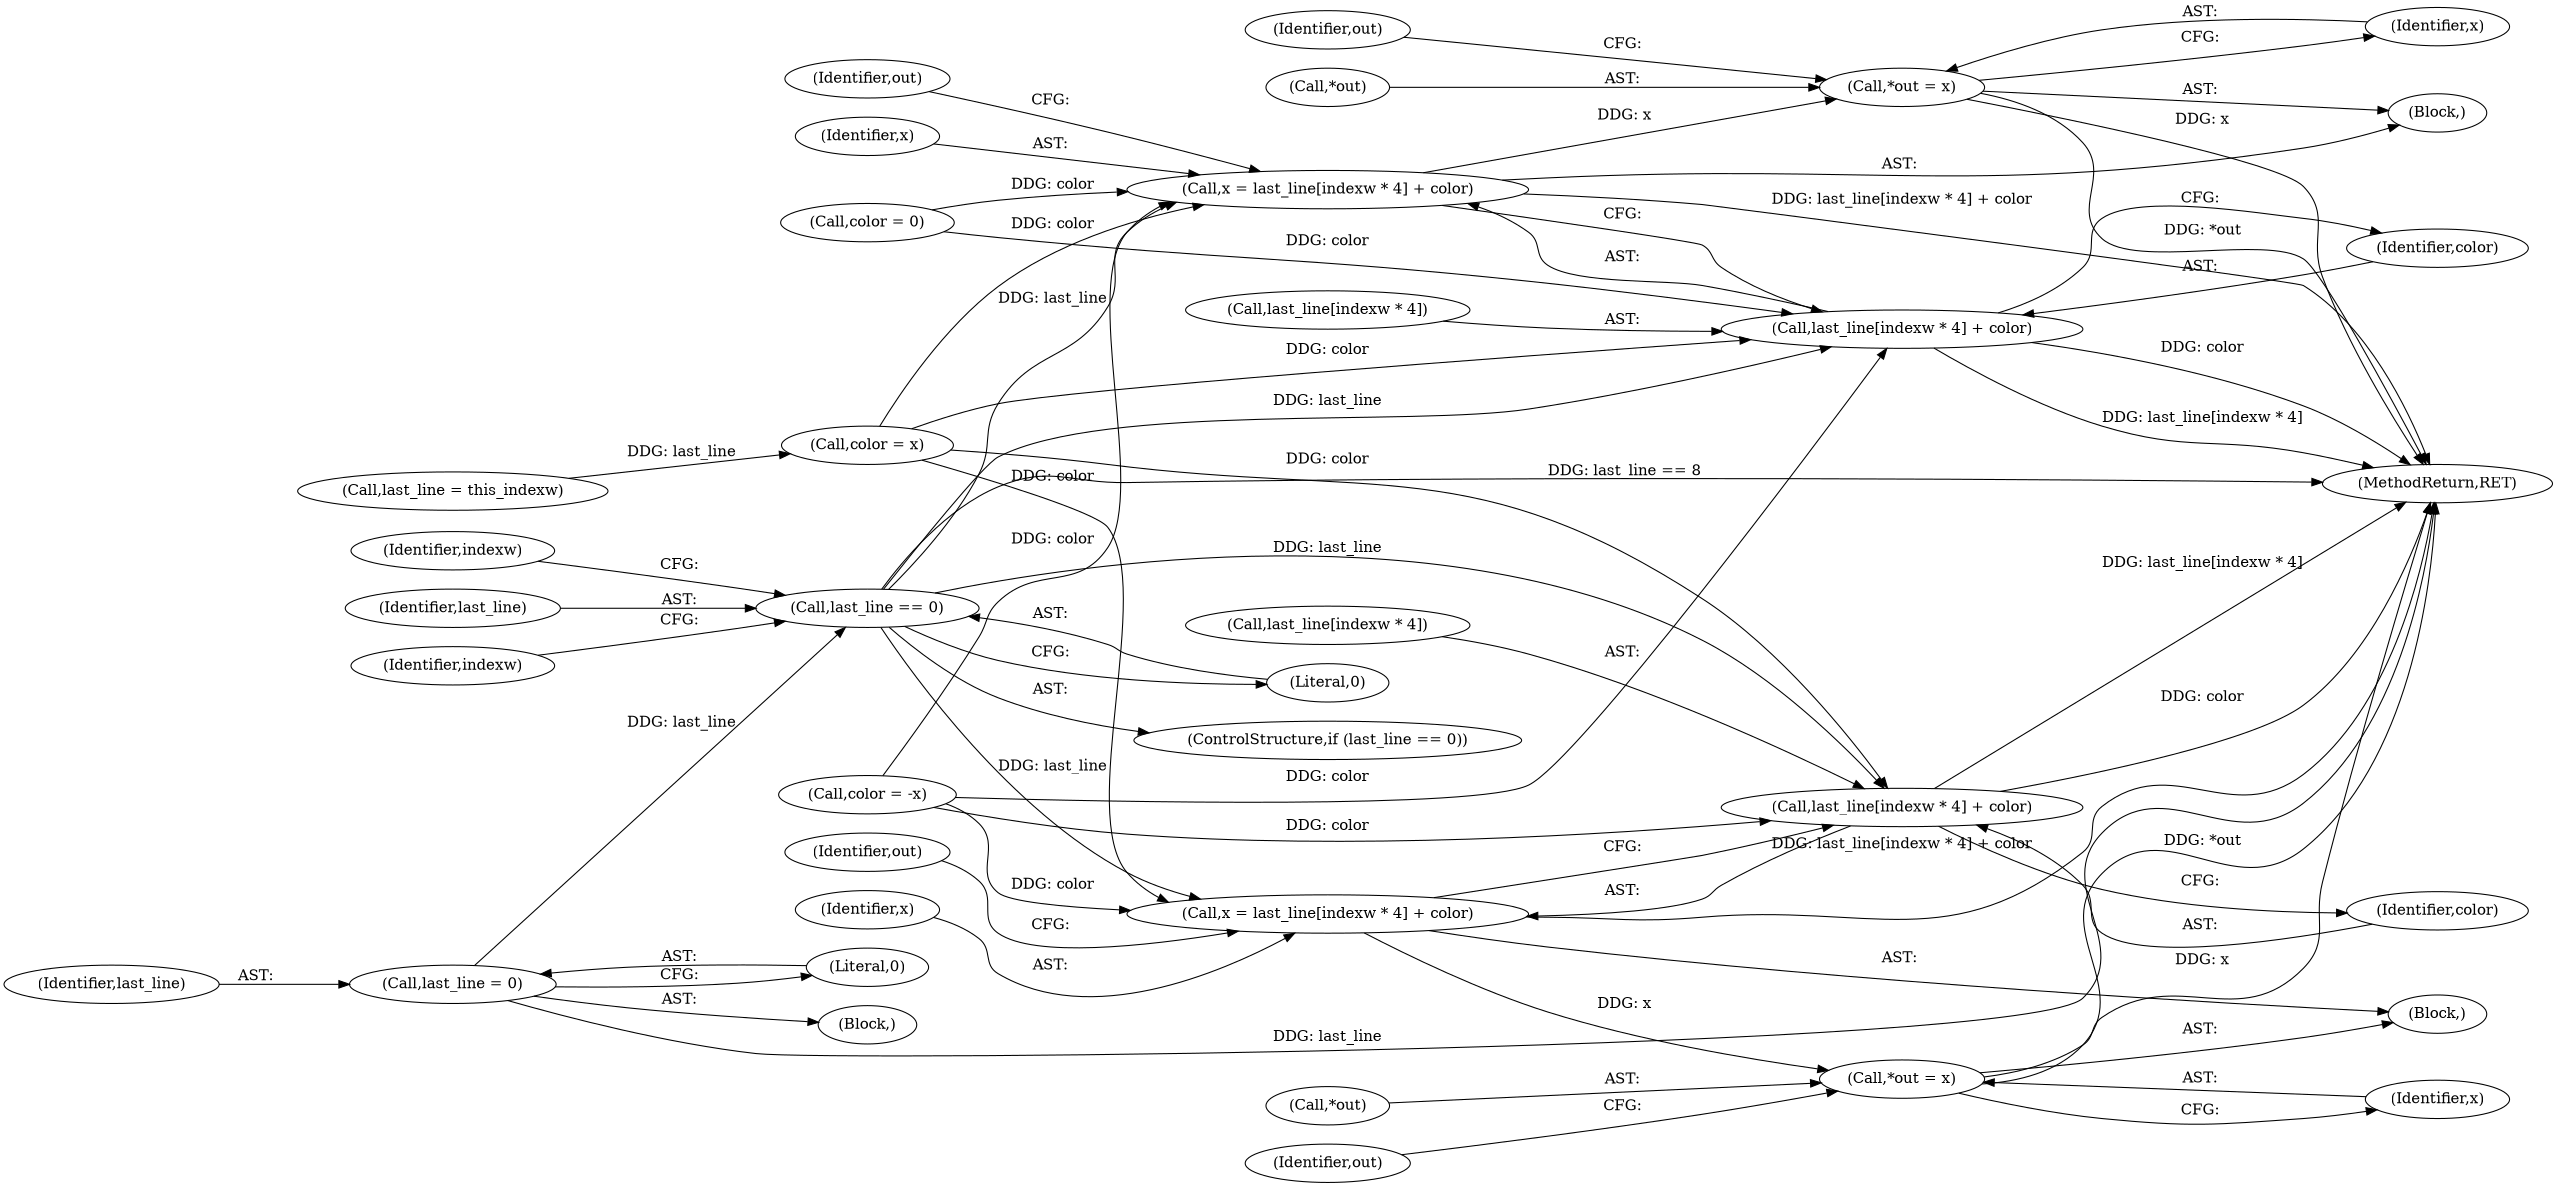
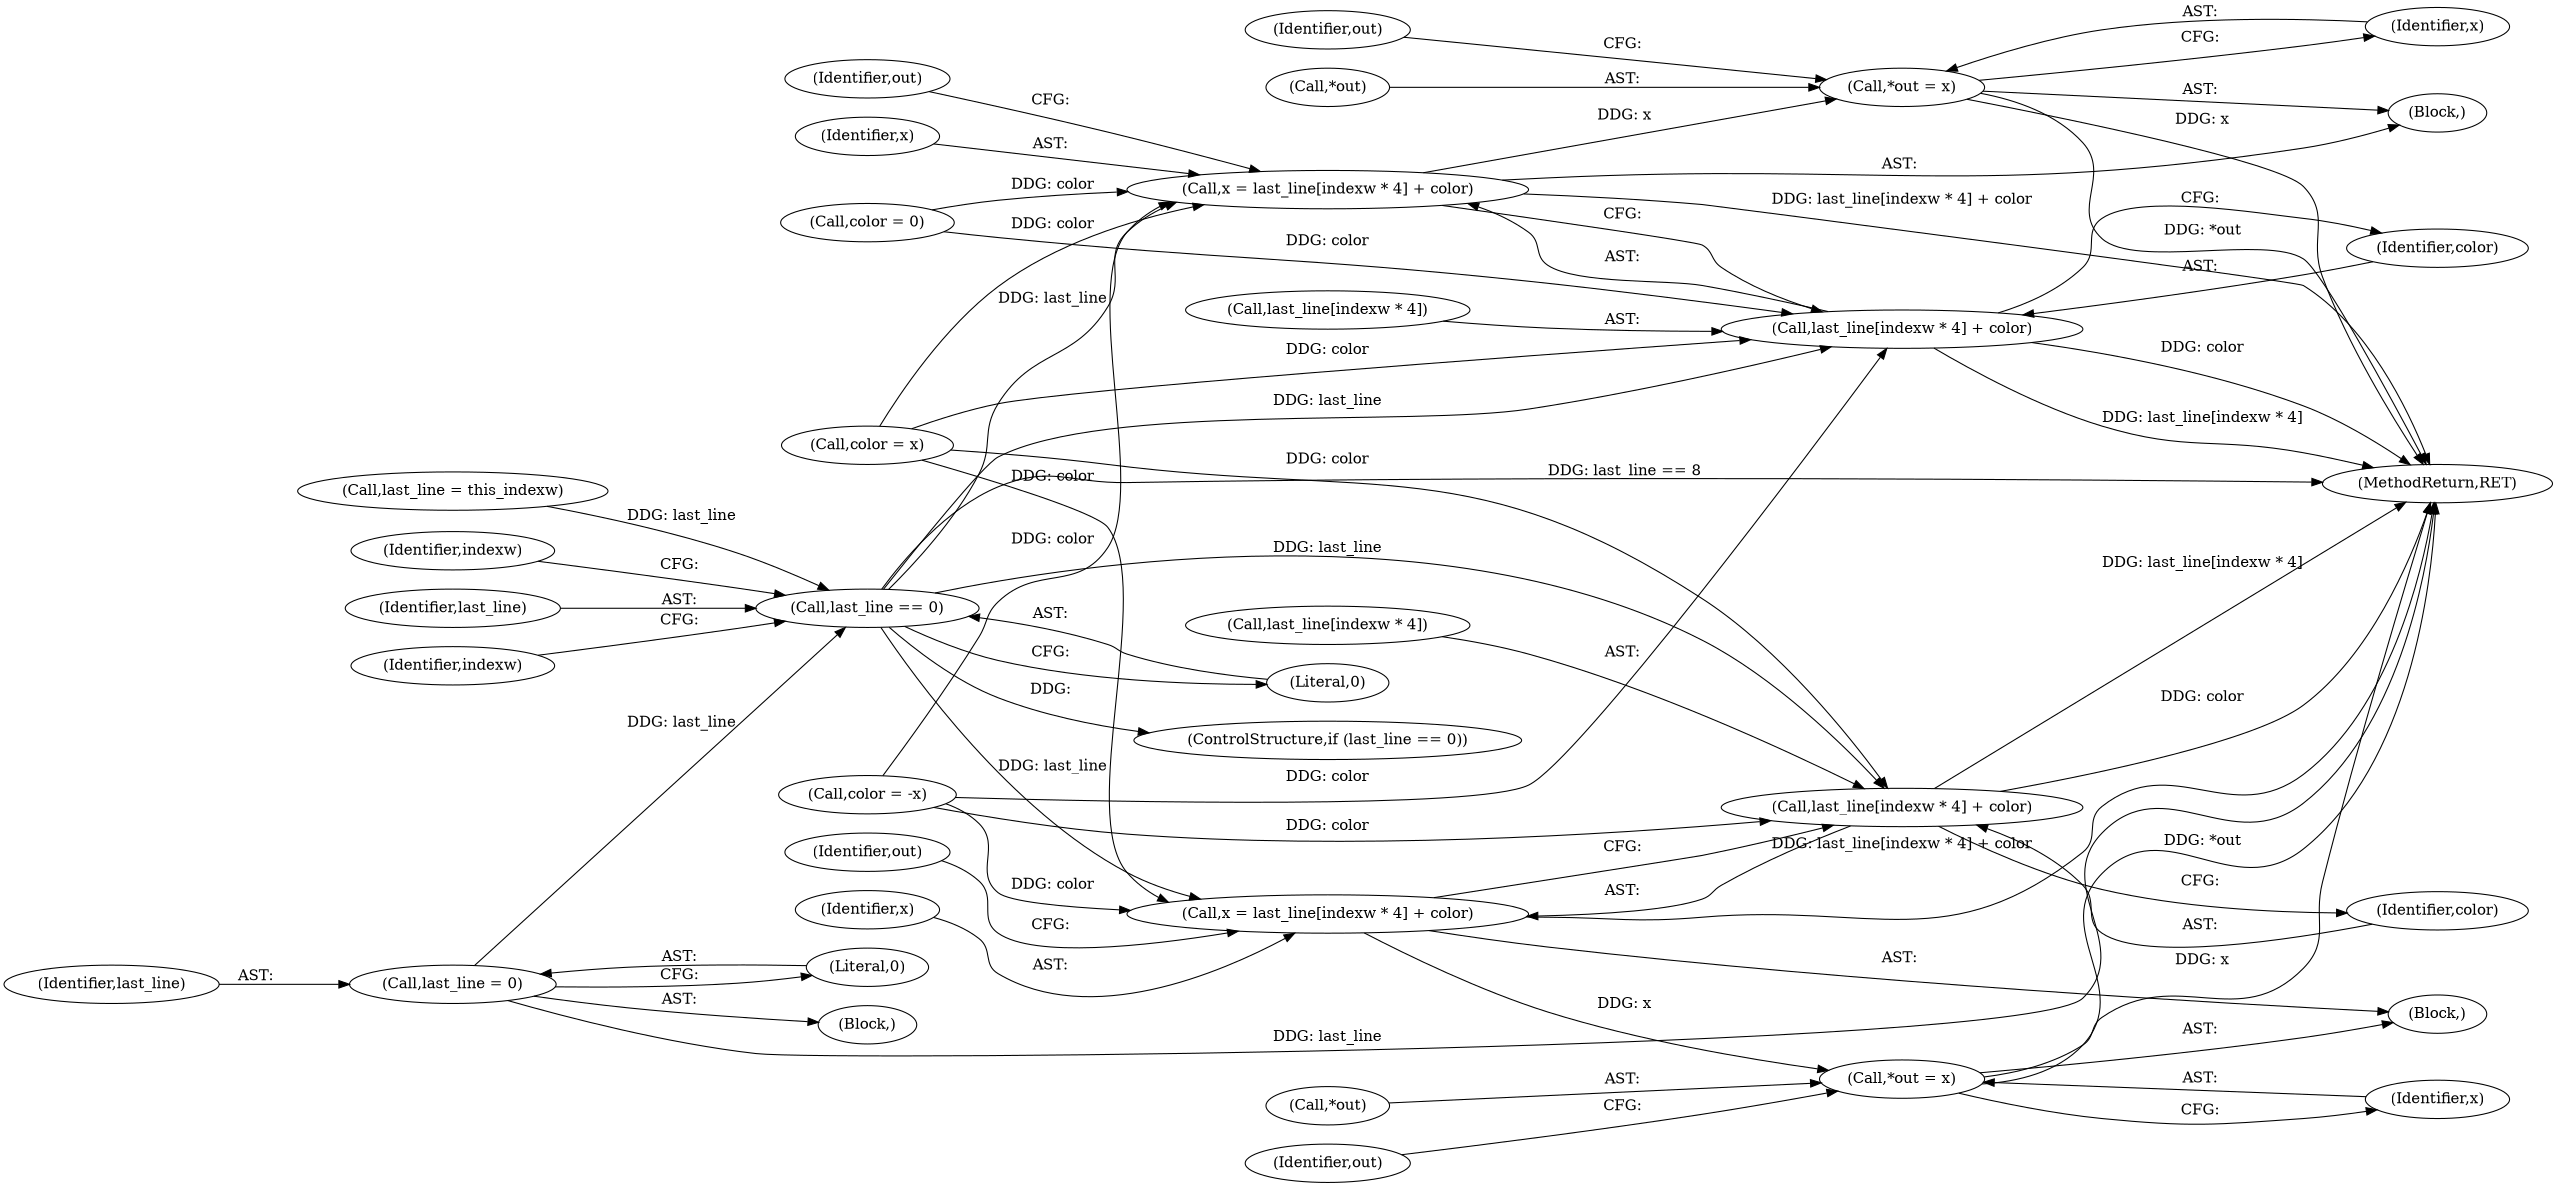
edge "(Call,last_line = this_indexw)" -> "(Call,color = x)": now "(Call,last_line = this_indexw)" -> "(Call,last_line == 0)"
edge "(Call,last_line == 0)" -> "(ControlStructure,if (last_line == 0))": label "AST: " -> "DDG: "
